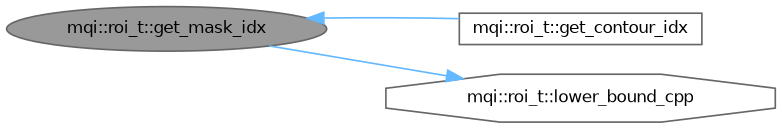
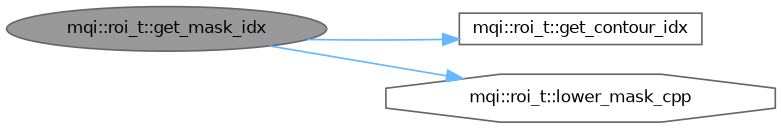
edge "mqi::roi_t::get_contour_idx" -> "mqi::roi_t::get_mask_idx": reversed
node "mqi::roi_t::lower_bound_cpp": label "mqi::roi_t::lower_bound_cpp" -> "mqi::roi_t::lower_mask_cpp"
